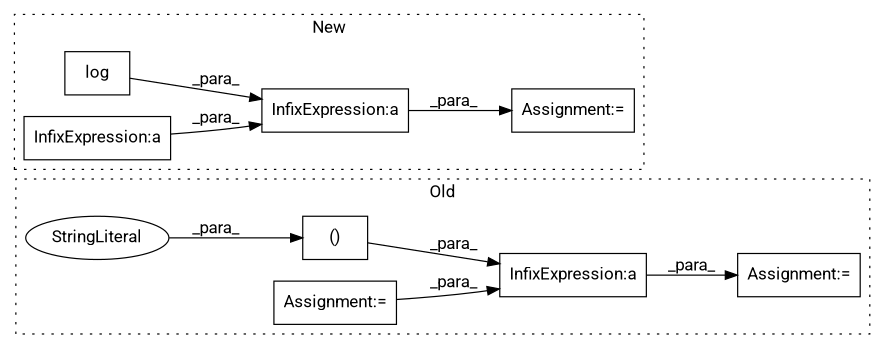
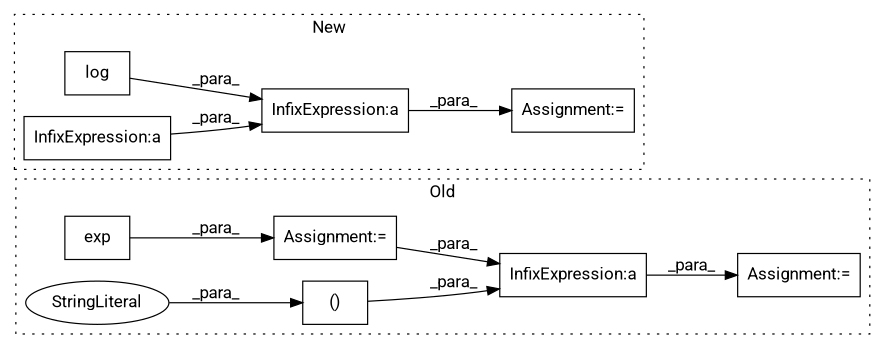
node "exp": added
